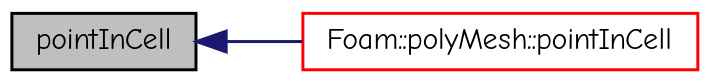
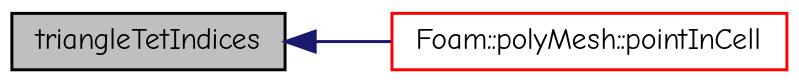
node "pointInCell": label "pointInCell" -> "triangleTetIndices"
